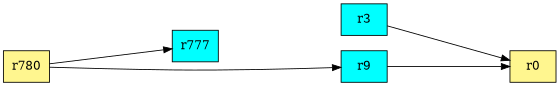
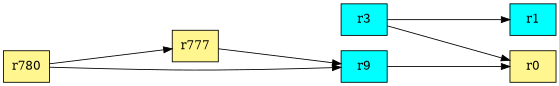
node "r1": added
node "r777": fillcolor cyan -> khaki1
edge "r777" -> "r9": added
